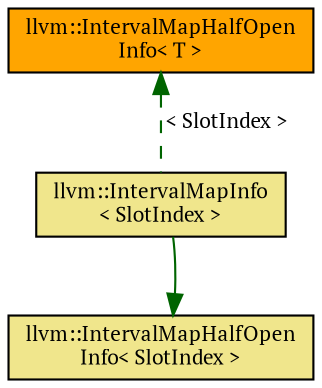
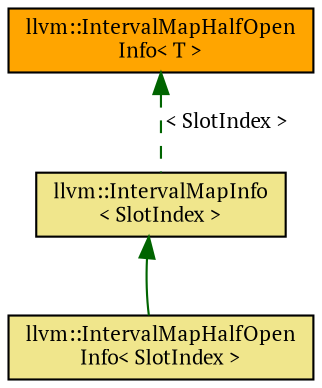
edge "llvm::IntervalMapInfo < SlotIndex >" -> "llvm::IntervalMapHalfOpen Info< SlotIndex >": reversed
